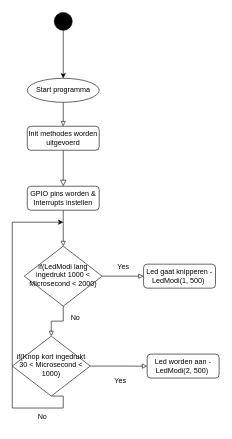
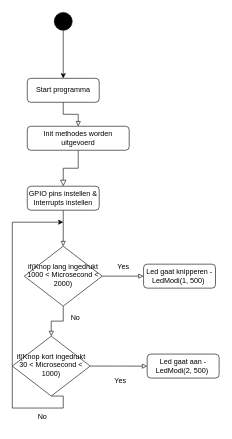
node "Start programma": shape ellipse -> rounded rectangle
node "Init methodes worden uitgevoerd": size 72x24 -> 102x24
node "GPIO pins worden & Interrupts instellen": label "GPIO pins worden & Interrupts instellen" -> "GPIO pins instellen & Interrupts instellen"
node "if(LedModi lang ingedrukt 1000 < Microsecond < 2000)": label "if(LedModi lang ingedrukt 1000 < Microsecond < 2000)" -> "if(Knop lang ingedrukt 1000 < Microsecond < 2000)"
node "Led worden aan - LedModi(2, 500)": label "Led worden aan - LedModi(2, 500)" -> "Led gaat aan - LedModi(2, 500)"
